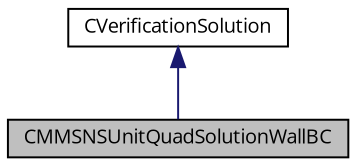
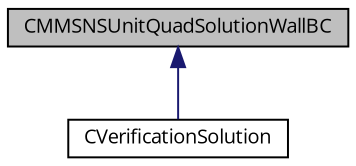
edge "CMMSNSUnitQuadSolutionWallBC" -> "CVerificationSolution": reversed
